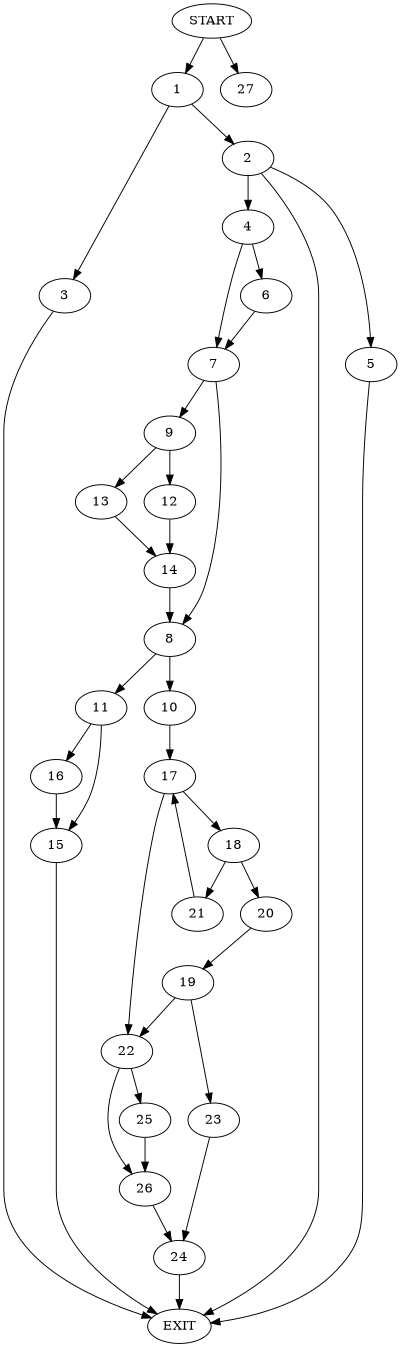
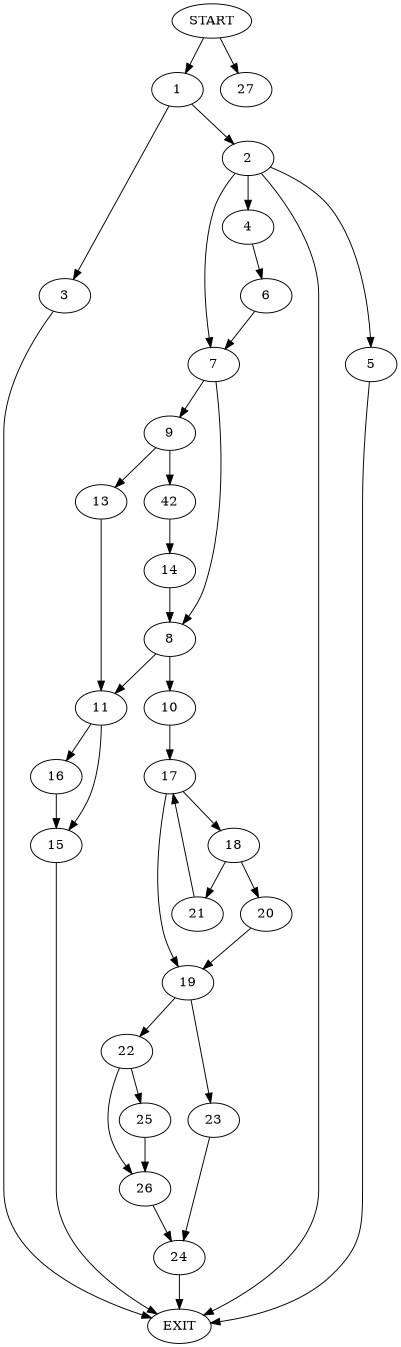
edge "4" -> "7": now "2" -> "7"
node "12": label "12" -> "42"
edge "13" -> "14": now "13" -> "11"
edge "17" -> "22": now "17" -> "19"
